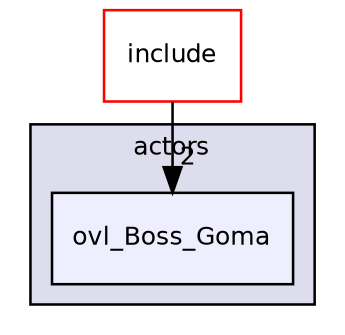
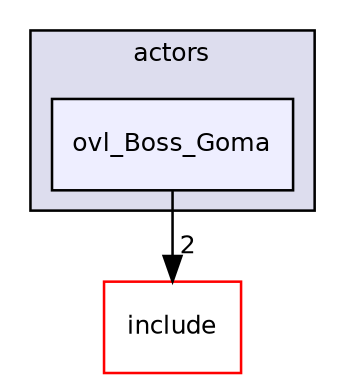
edge "include" -> "ovl_Boss_Goma": reversed
